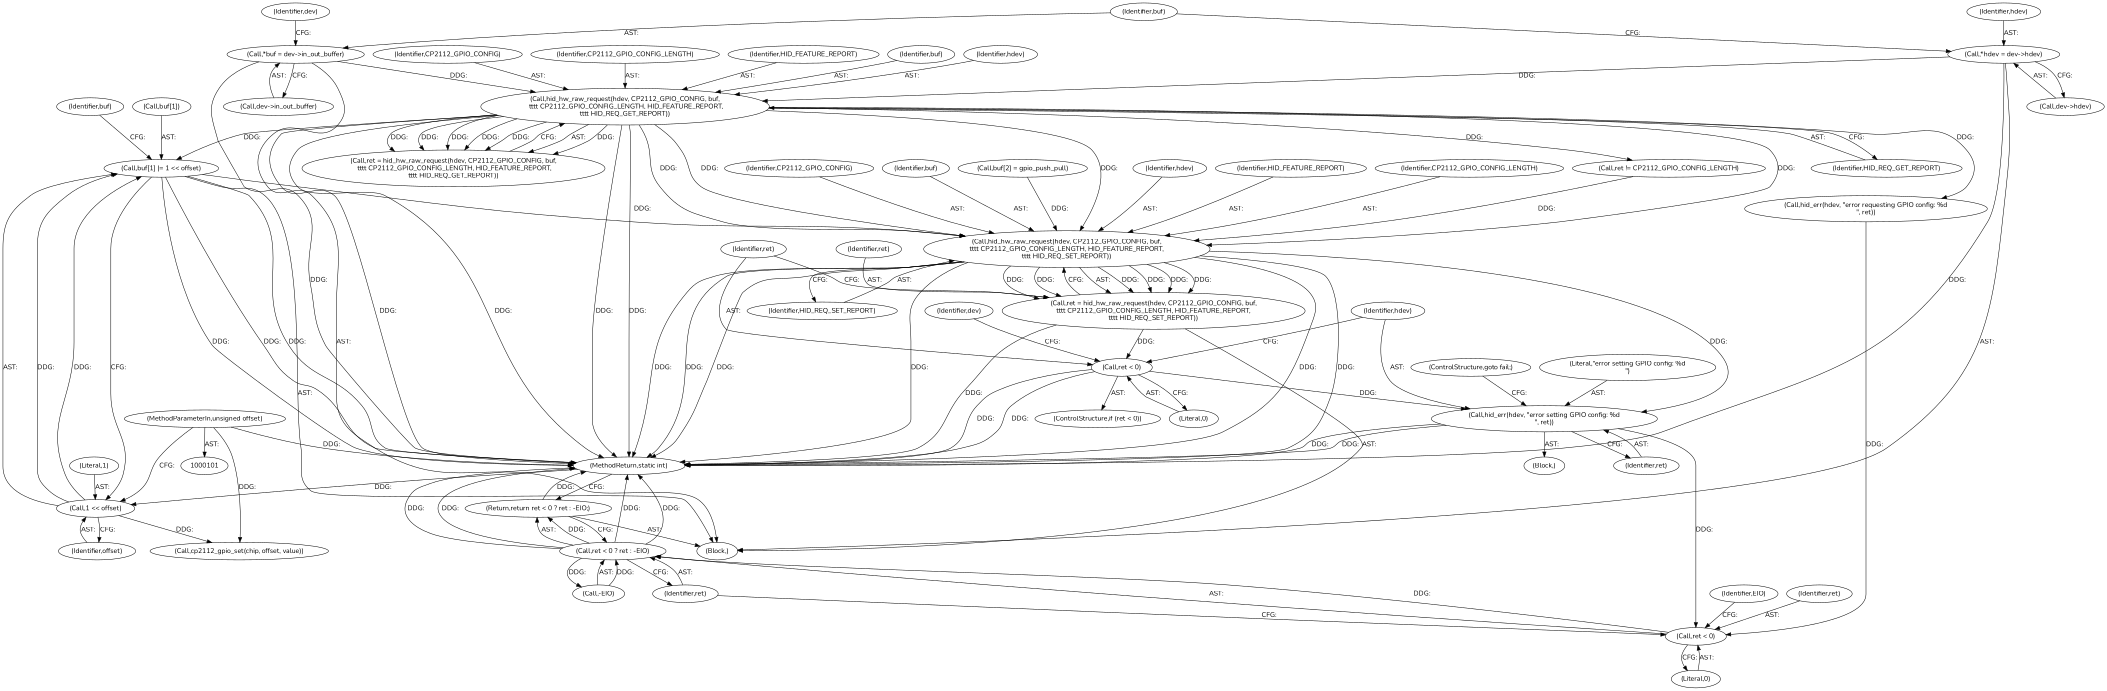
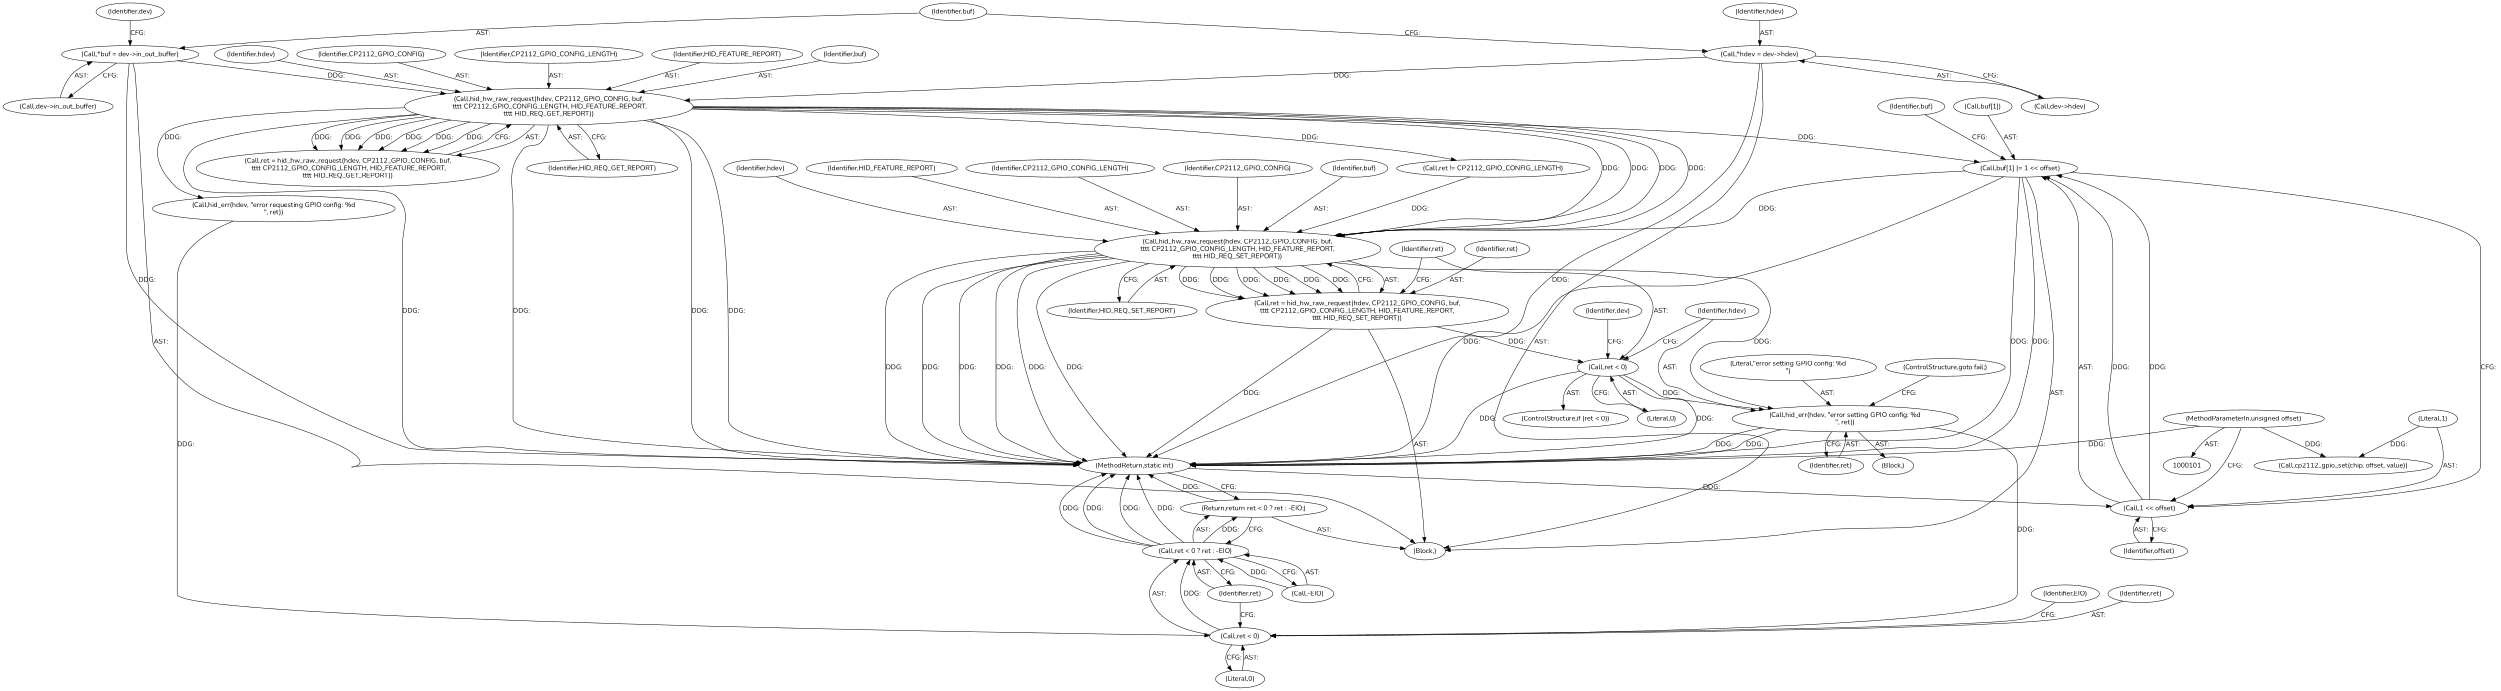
node "(Call,buf[2] = gpio_push_pull)": removed
edge "(Call,1 << offset)" -> "(Call,cp2112_gpio_set(chip, offset, value))": now "(Literal,1)" -> "(Call,cp2112_gpio_set(chip, offset, value))"
edge "(Call,ret < 0 ? ret : -EIO)" -> "(Call,-EIO)": label "DDG: " -> "CFG: "
